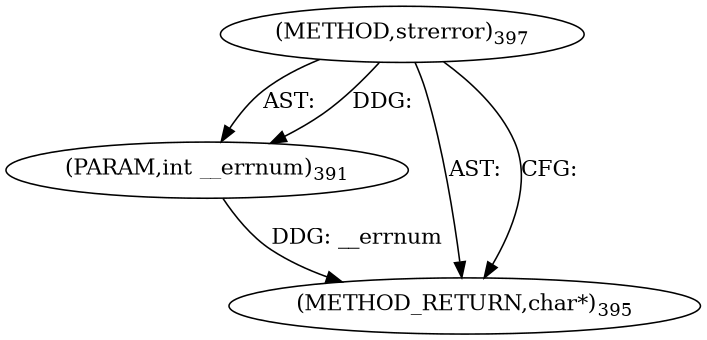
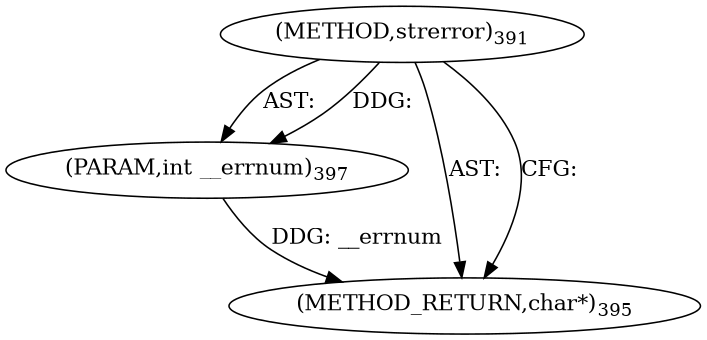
node "(METHOD,strerror)": text "397" -> "391"
node "(PARAM,int __errnum)": text "391" -> "397"
